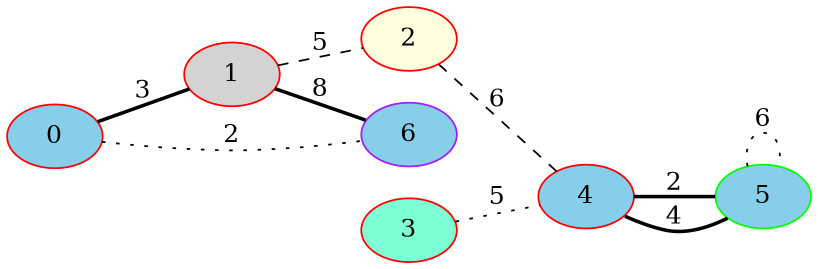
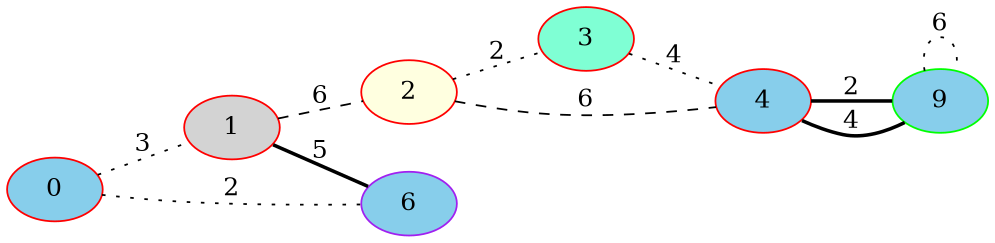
edge "2" -- "1": label "5" -> "6"
edge "3" -- "2": added, label "2"
edge "1" -- "6": label "8" -> "5"
edge "1" -- "0": style bold -> dotted
edge "4" -- "3": label "5" -> "4"
node "5": label "5" -> "9"
